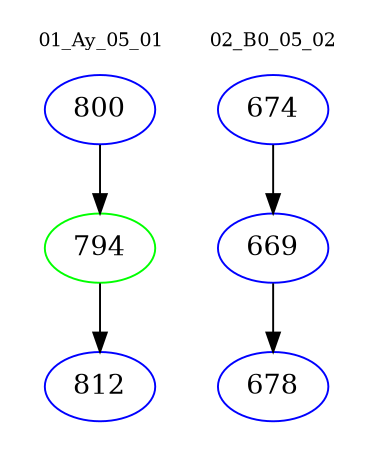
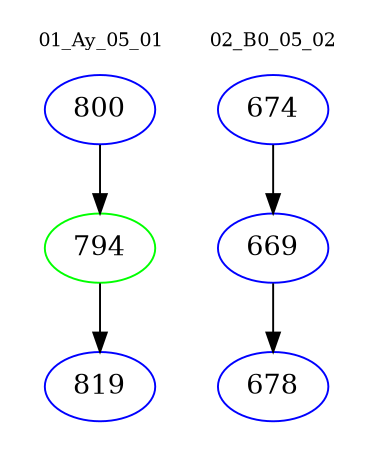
node "812": label "812" -> "819"
